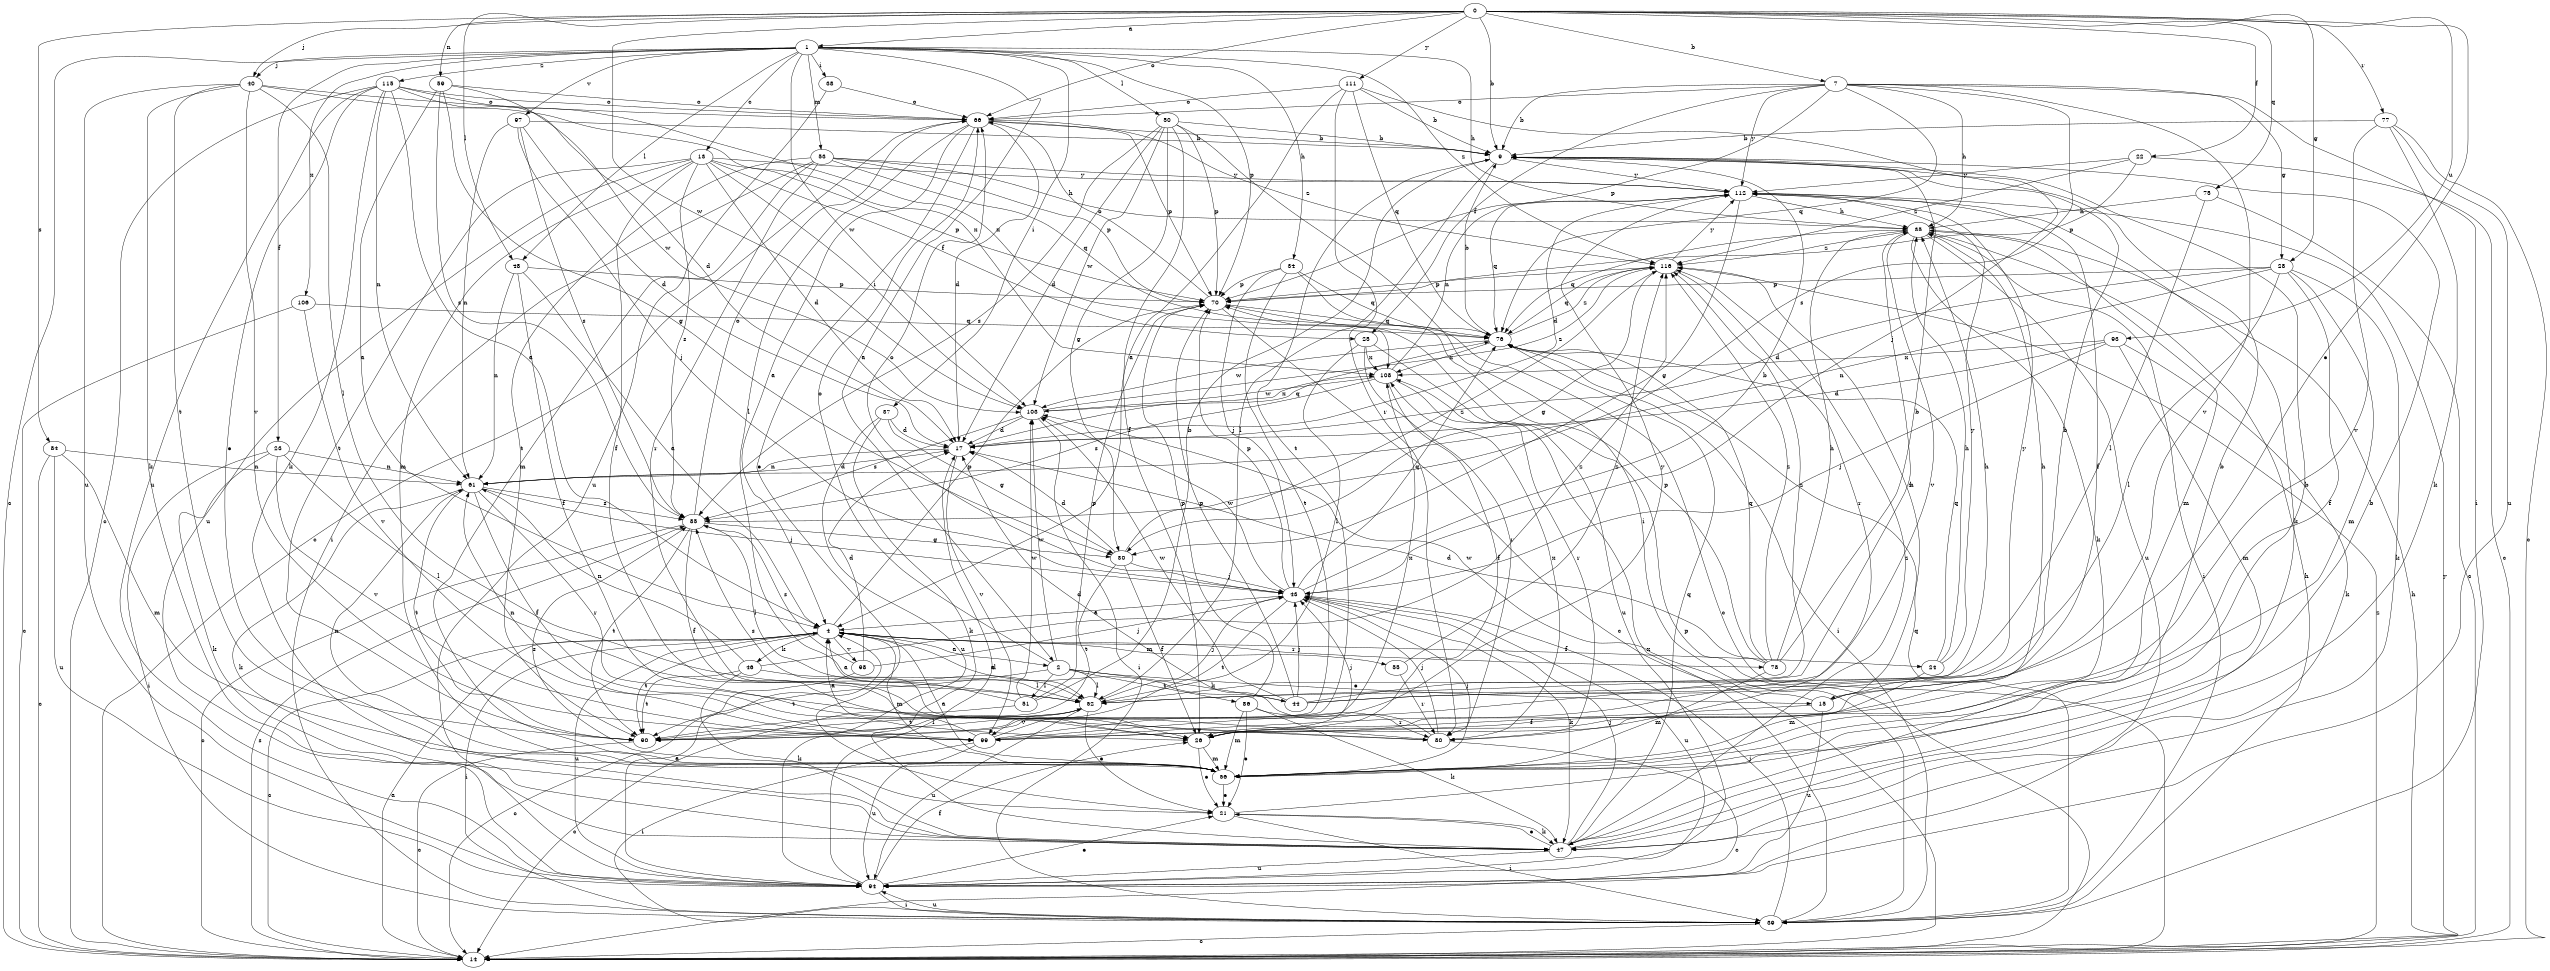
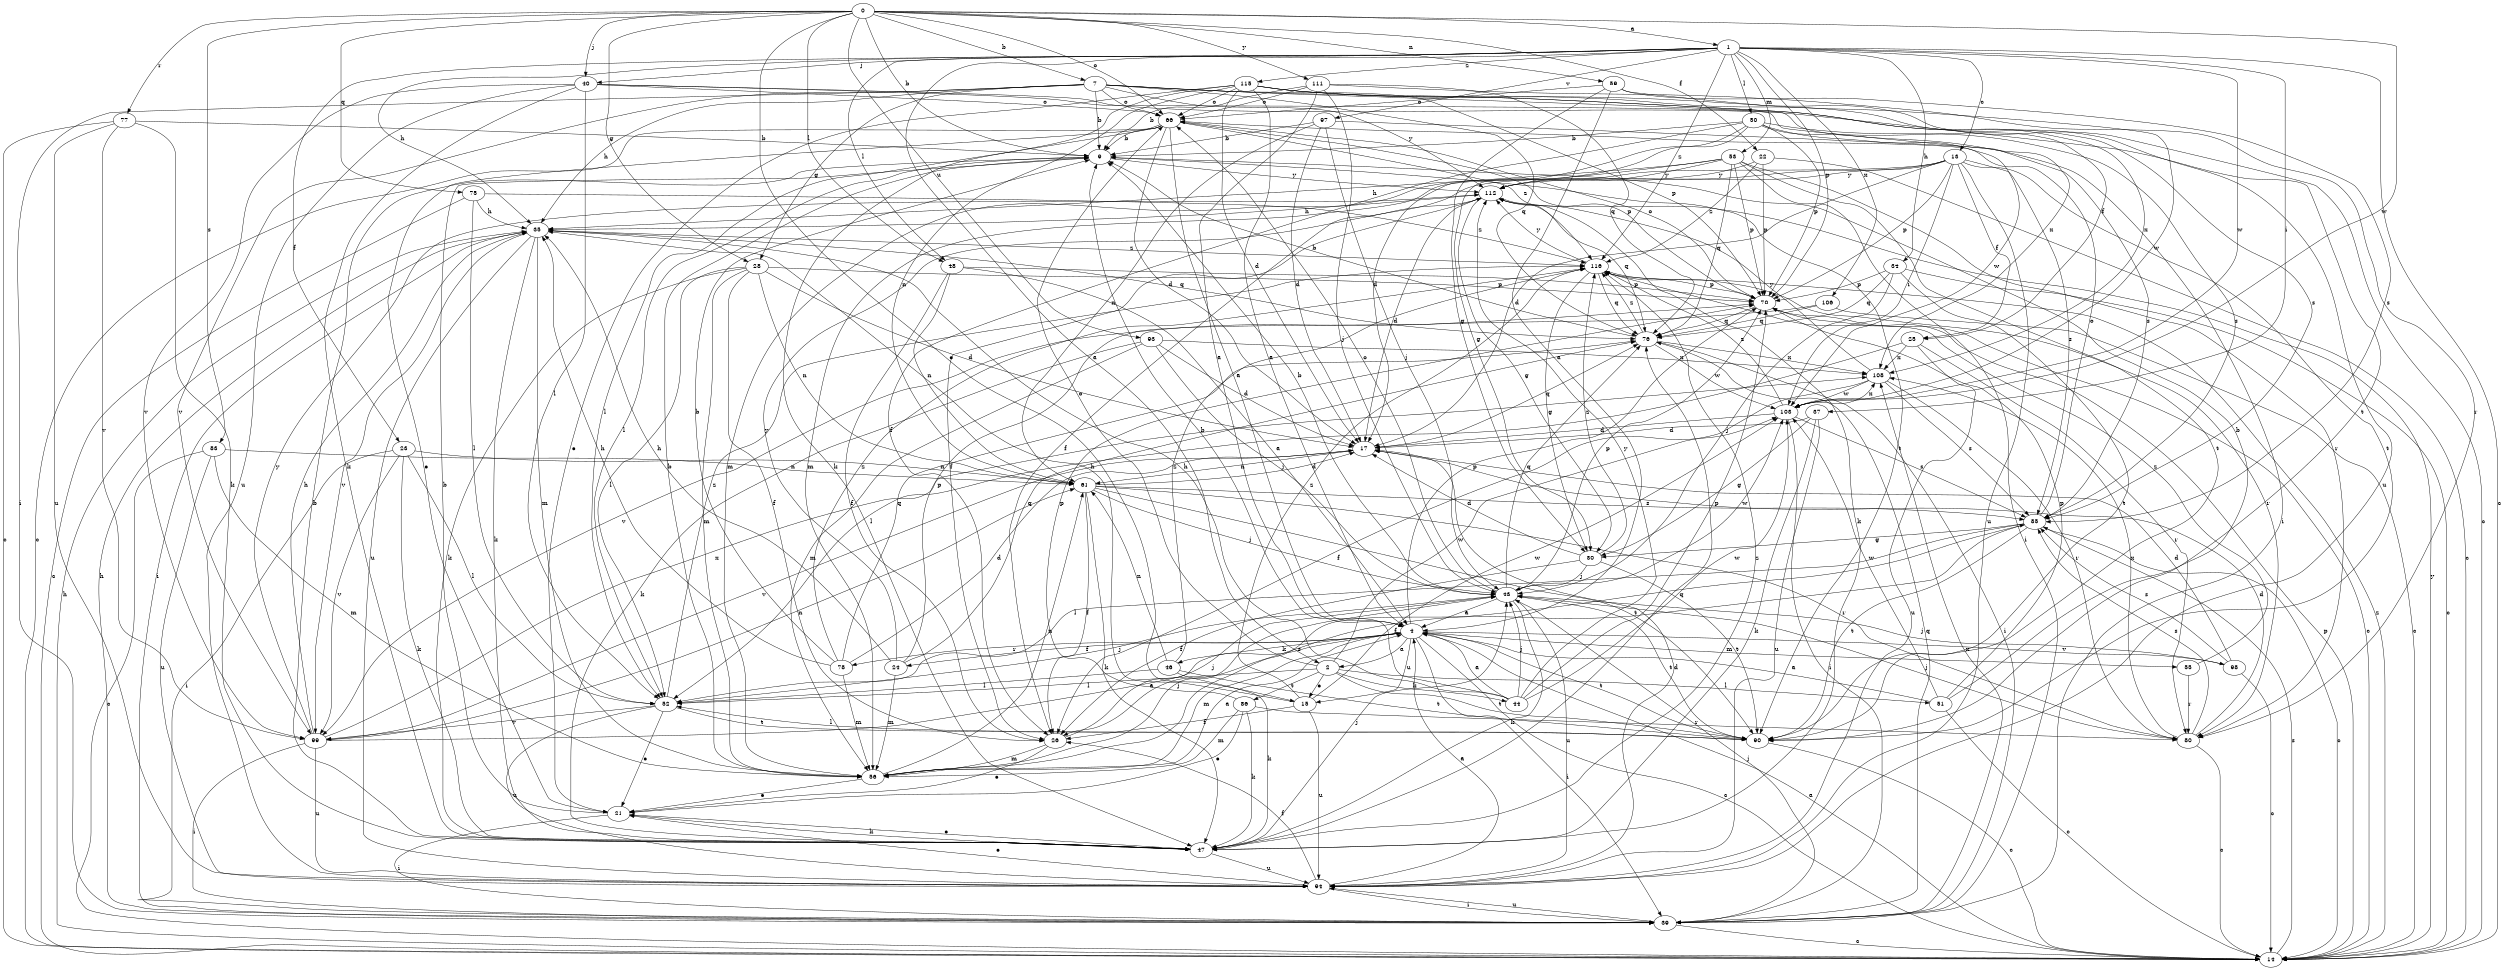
node "38": removed
edge "75" -> "116": added, label "z"
edge "108" -> "112": label "n" -> "y"
edge "78" -> "70": now "24" -> "70"
node "84": label "84" -> "83"
edge "4" -> "94": now "4" -> "15"
